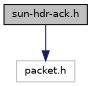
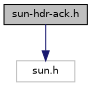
node "packet.h": label "packet.h" -> "sun.h"
